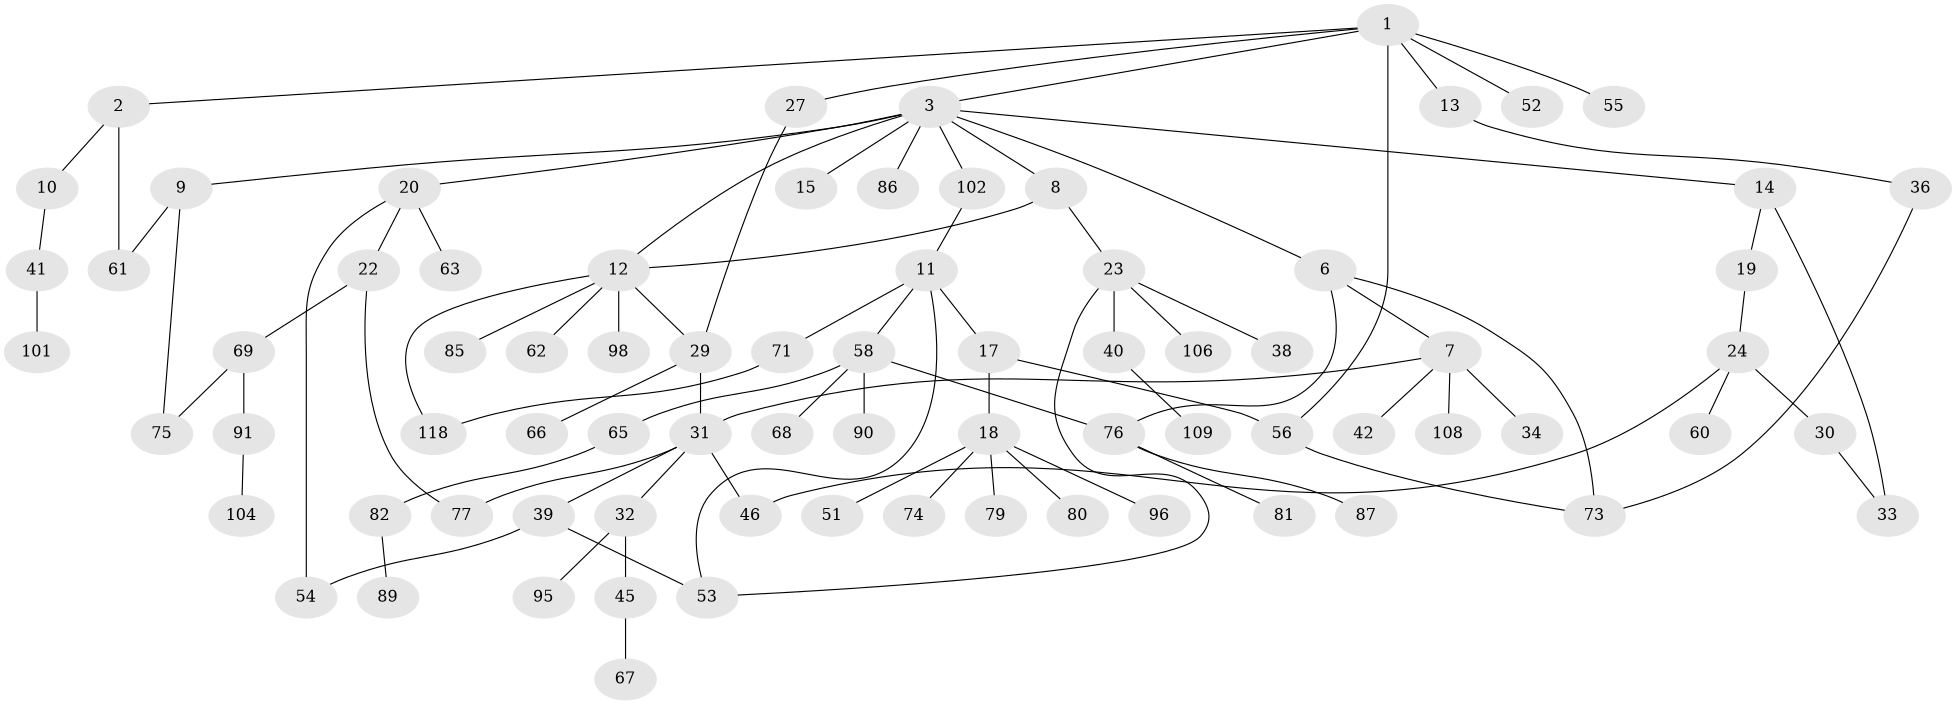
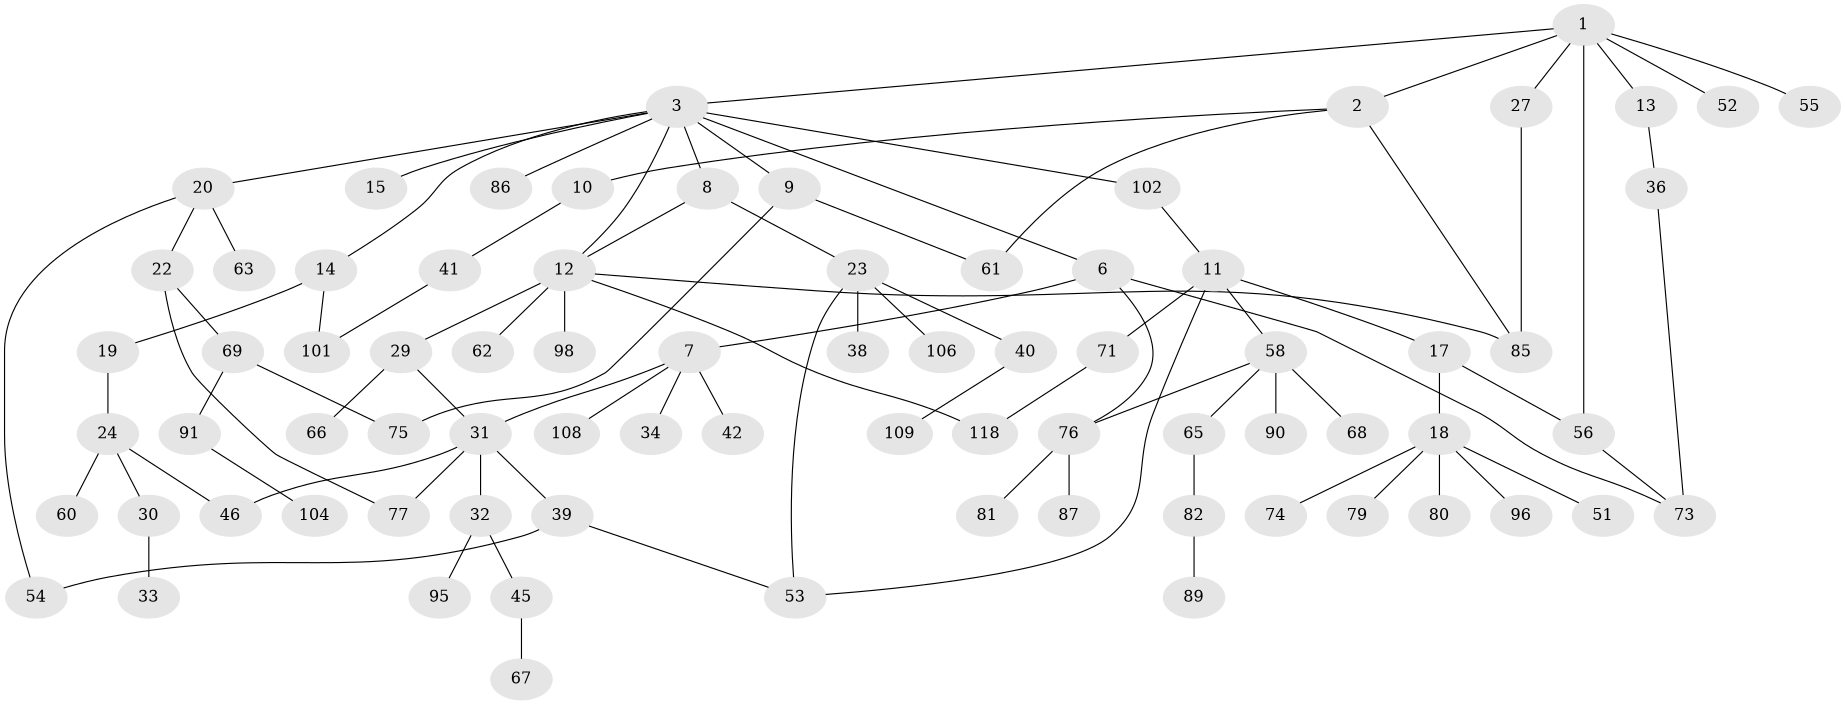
edge "27" -- "29": now "27" -- "85"
edge "2" -- "85": added
edge "14" -- "33": now "14" -- "101"
